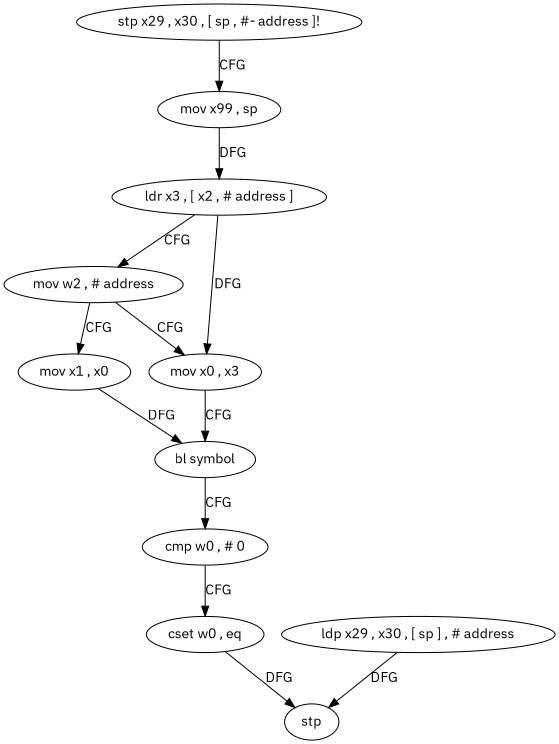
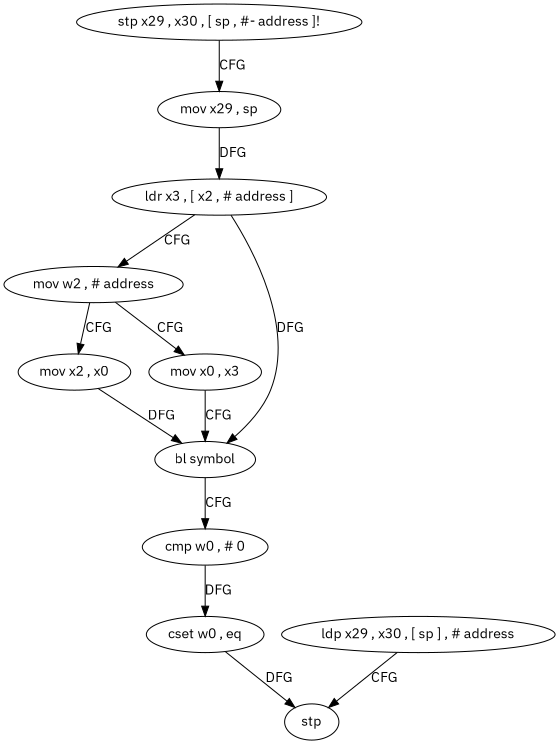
node "mov x99 , sp": label "mov x99 , sp" -> "mov x29 , sp"
edge "ldr x3 , [ x2 , # address ]" -> "mov x0 , x3": now "ldr x3 , [ x2 , # address ]" -> "bl symbol"
node "mov x1 , x0": label "mov x1 , x0" -> "mov x2 , x0"
edge "cmp w0 , # 0" -> "cset w0 , eq": label "CFG" -> "DFG"
edge "ldp x29 , x30 , [ sp ] , # address" -> "stp": label "DFG" -> "CFG"
